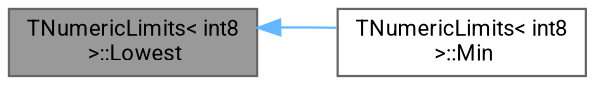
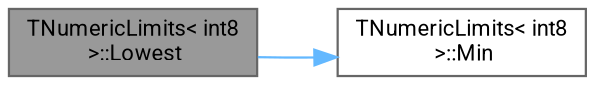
edge "TNumericLimits< int8 >::Min" -> "TNumericLimits< int8 >::Lowest": reversed
